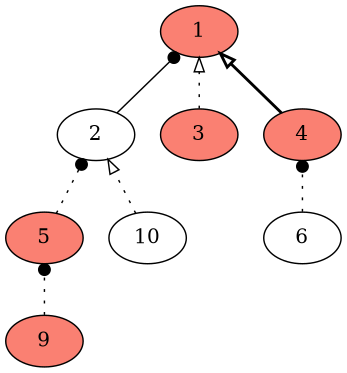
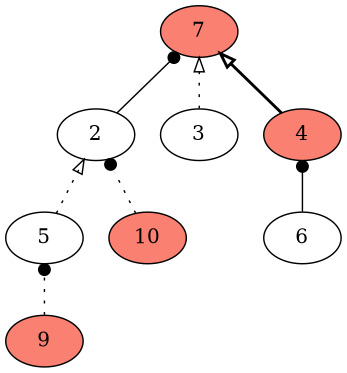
node "1": label "1" -> "7"
node "3": fillcolor salmon -> white
edge "5" -> "2": arrowhead dot -> onormal
edge "6" -> "4": style dotted -> solid
edge "10" -> "2": arrowhead onormal -> dot
node "5": fillcolor salmon -> white
node "10": fillcolor white -> salmon
